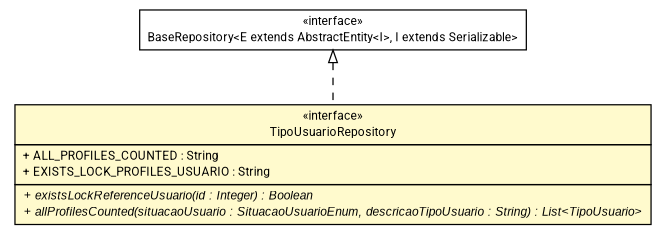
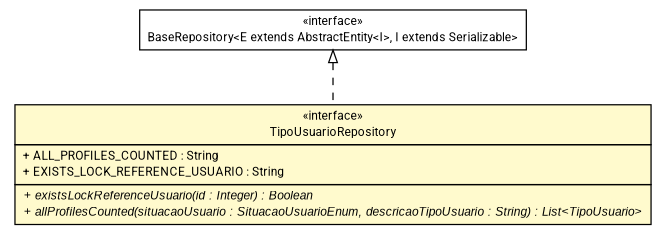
node "TipoUsuarioRepository": text "+ EXISTS_LOCK_PROFILES_USUARIO : String" -> "+ EXISTS_LOCK_REFERENCE_USUARIO : String"
